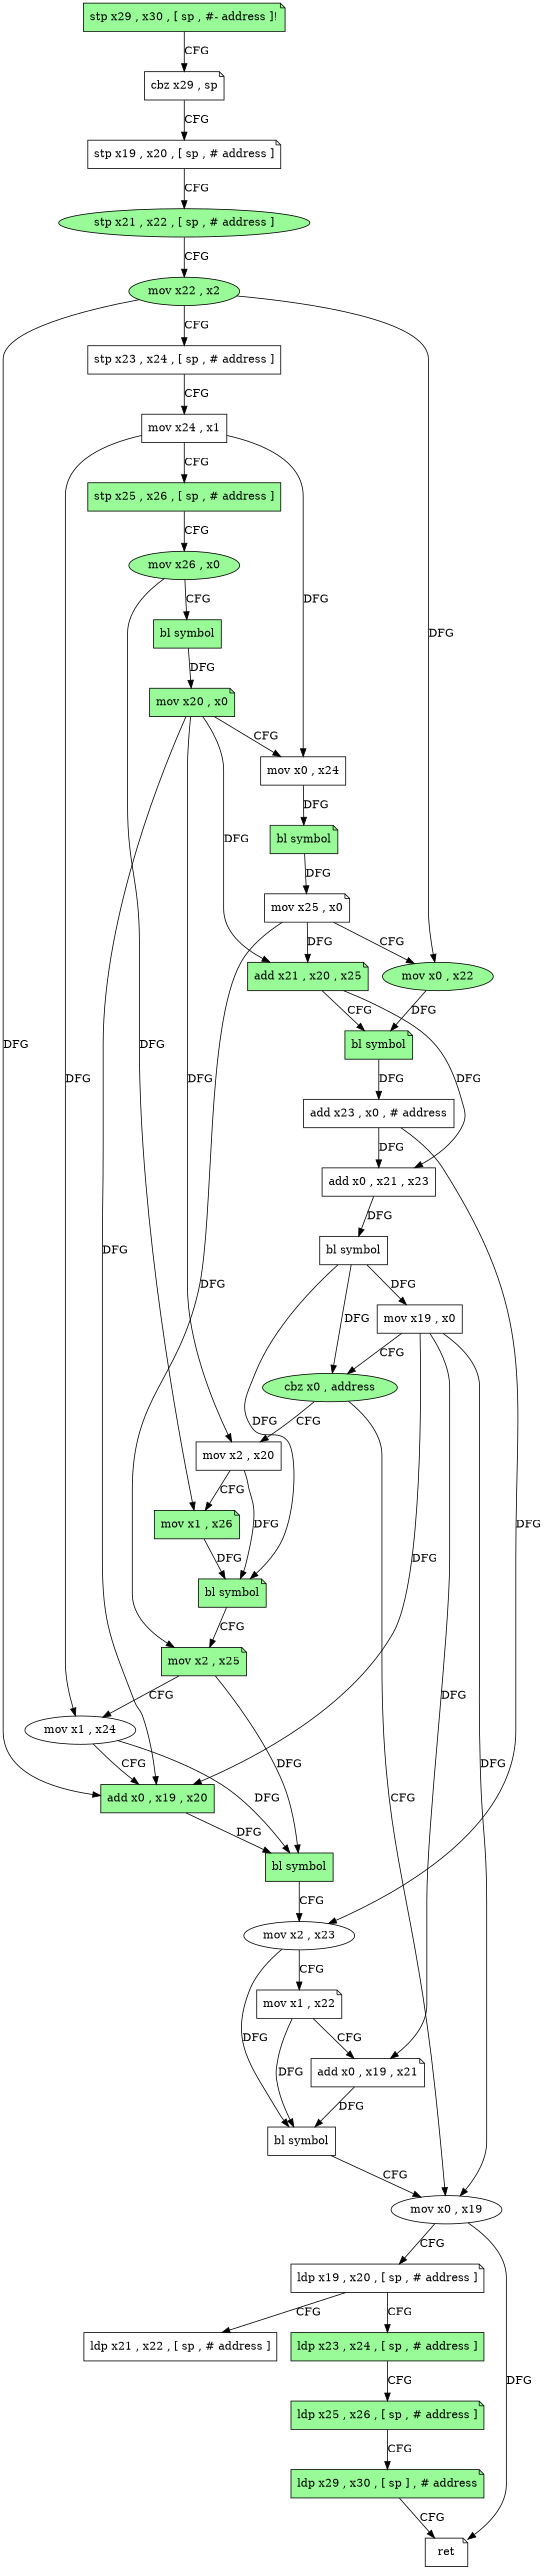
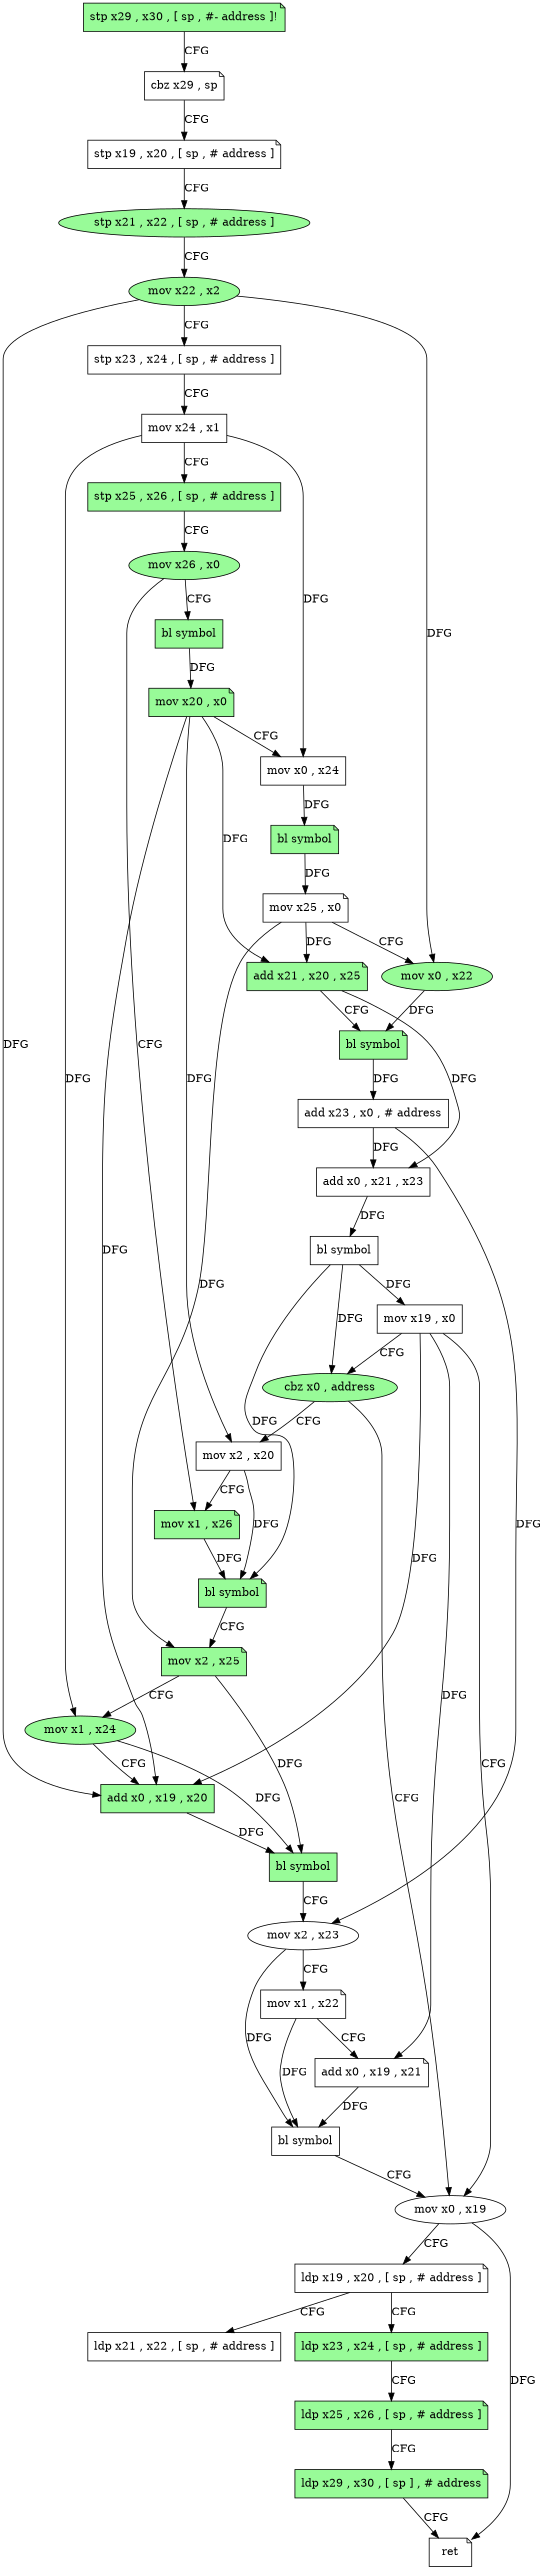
edge "mov x26 , x0" -> "mov x1 , x26": label "DFG" -> "CFG"
node "mov x1 , x24": fillcolor white -> palegreen
edge "mov x19 , x0" -> "mov x0 , x19": label "DFG" -> "CFG"
